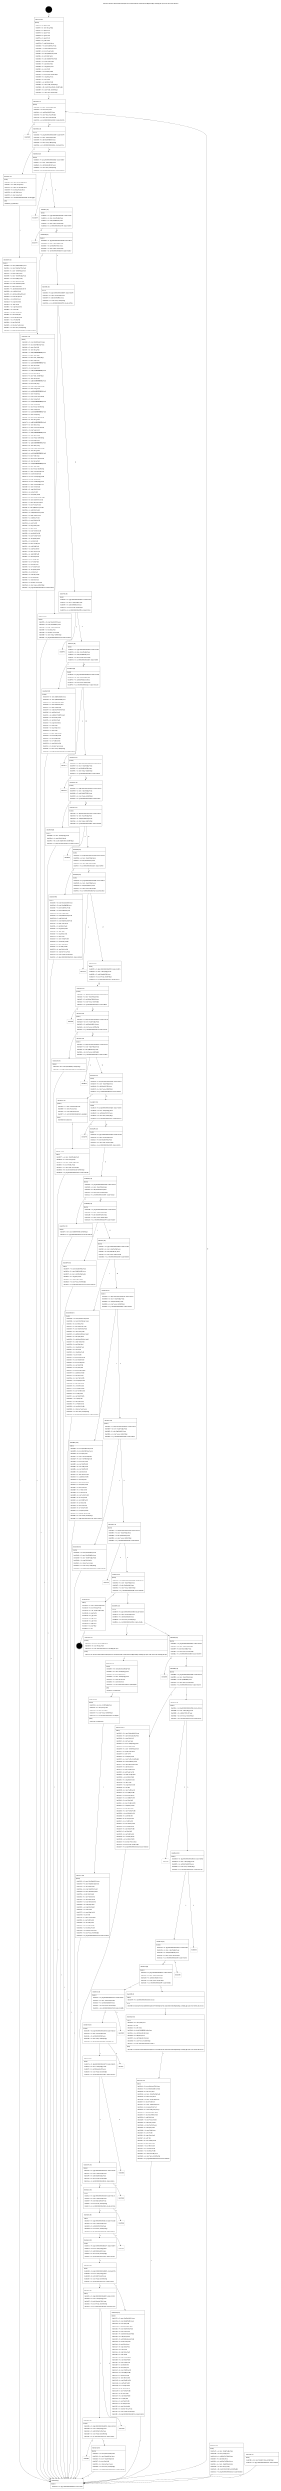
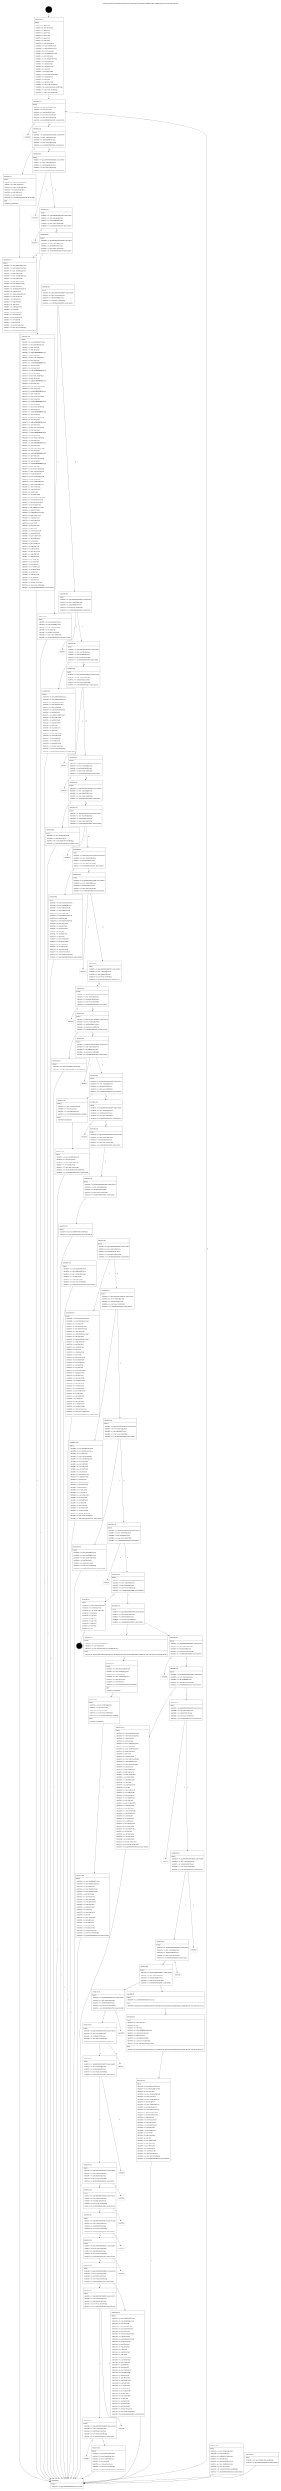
edge "0x4018d8 [28]" -> "0x4018f4 [28]": now "0x4018d8 [28]" -> "0x402167 [114]"
node "0x401ad0 [28]": removed
node "0x402a58": added
